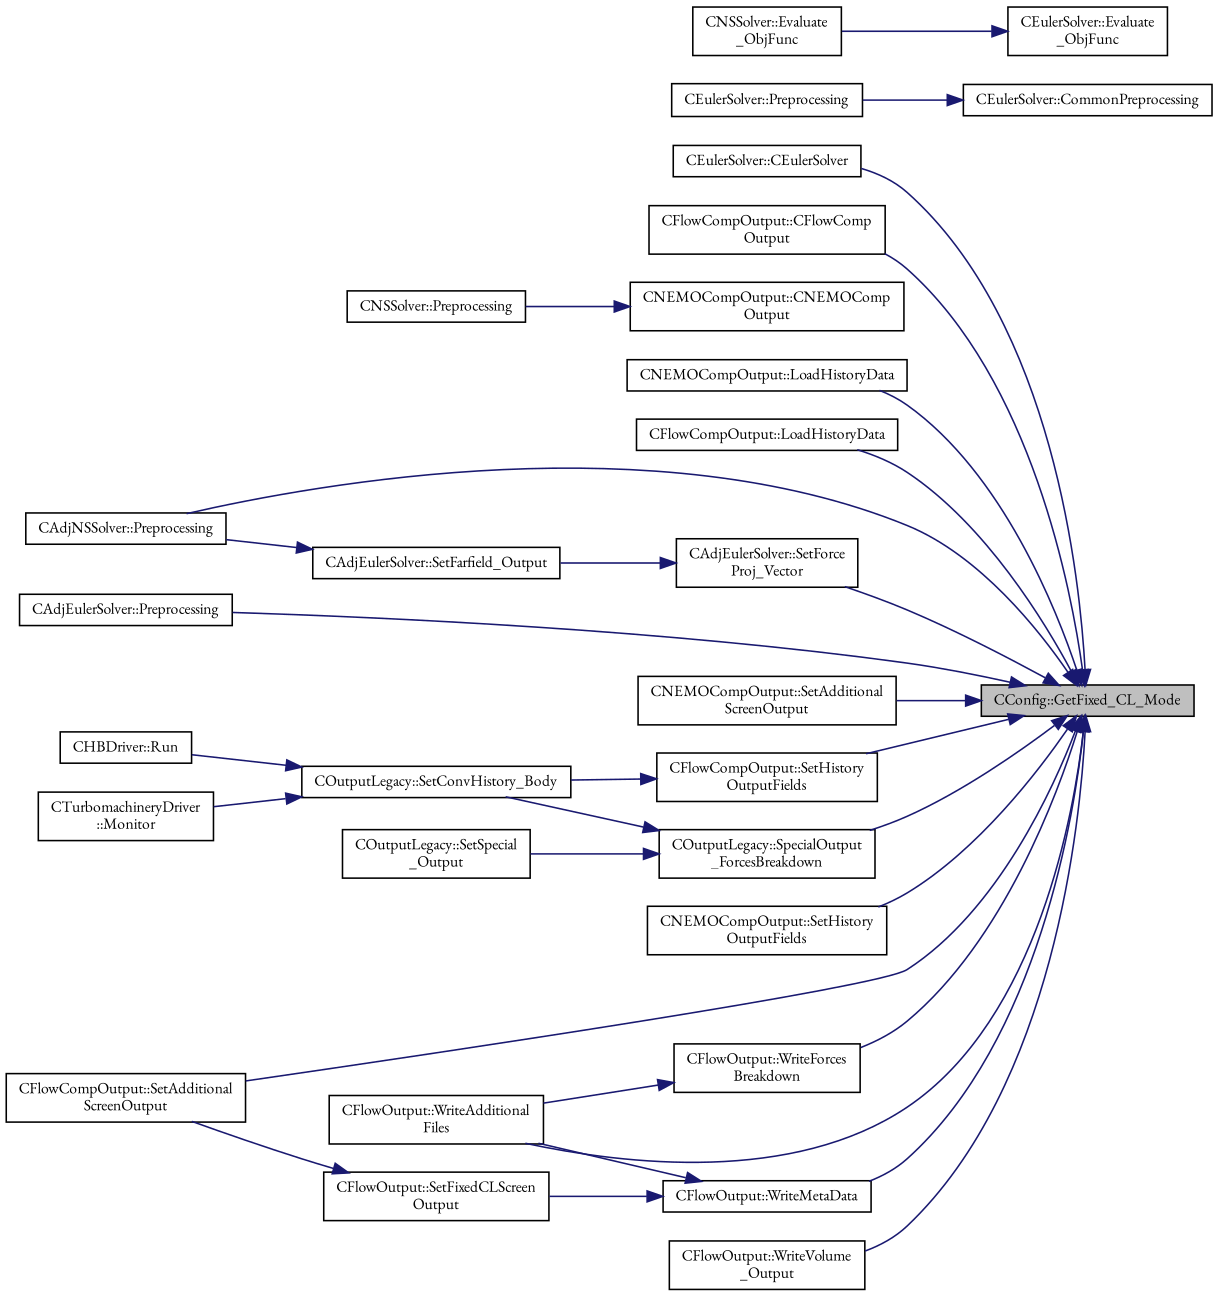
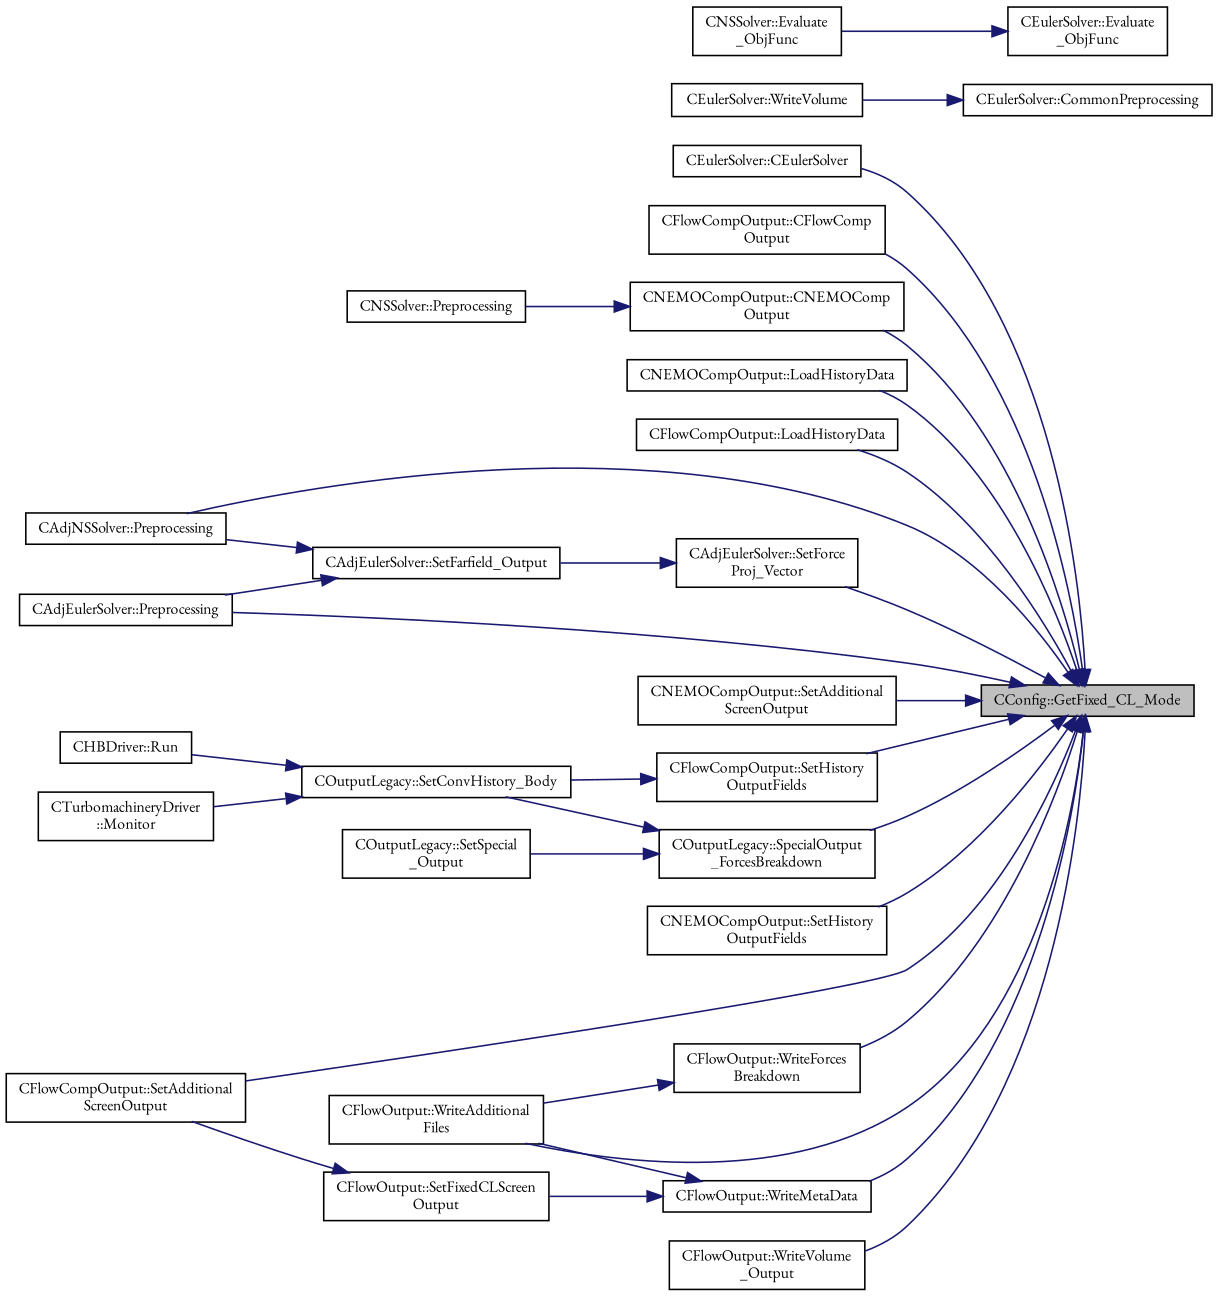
node "CEulerSolver::Preprocessing": label "CEulerSolver::Preprocessing" -> "CEulerSolver::WriteVolume"
edge "CNEMOCompOutput::CNEMOComp Output" -> "CConfig::GetFixed_CL_Mode": added
edge "CAdjEulerSolver::Preprocessing" -> "CAdjEulerSolver::SetFarfield_Output": added
